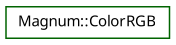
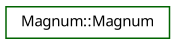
node "Magnum::ColorRGB": label "Magnum::ColorRGB" -> "Magnum::Magnum"
